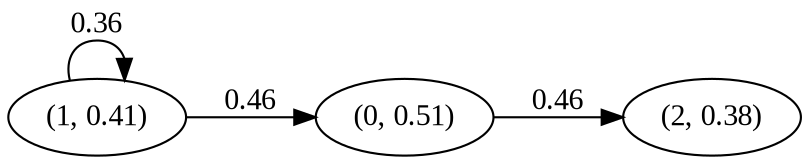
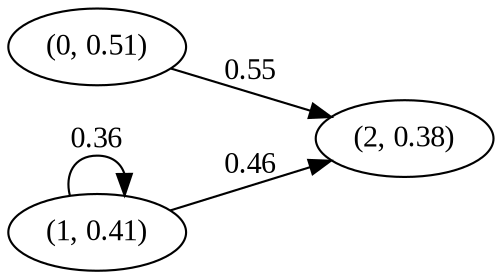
edge "(0, 0.51)" -> "(2, 0.38)": label "0.46" -> "0.55"
edge "(1, 0.41)" -> "(0, 0.51)": now "(1, 0.41)" -> "(2, 0.38)"
